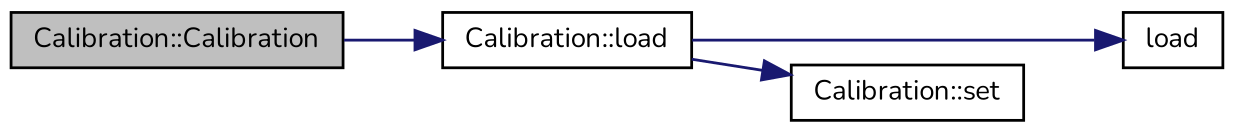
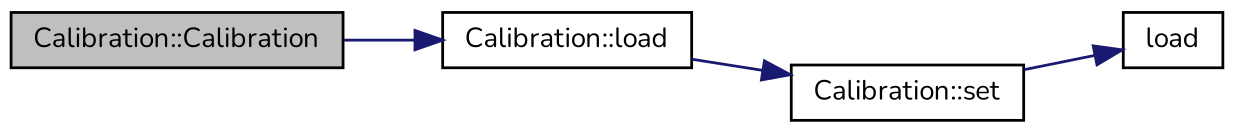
edge "Calibration::load" -> "load": now "Calibration::set" -> "load"
